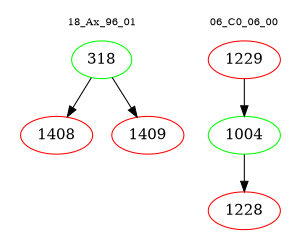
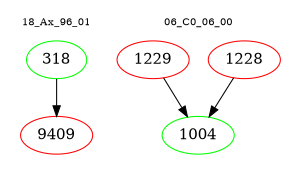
node "1408": removed
node "1409": label "1409" -> "9409"
edge "1004" -> "1228": reversed
